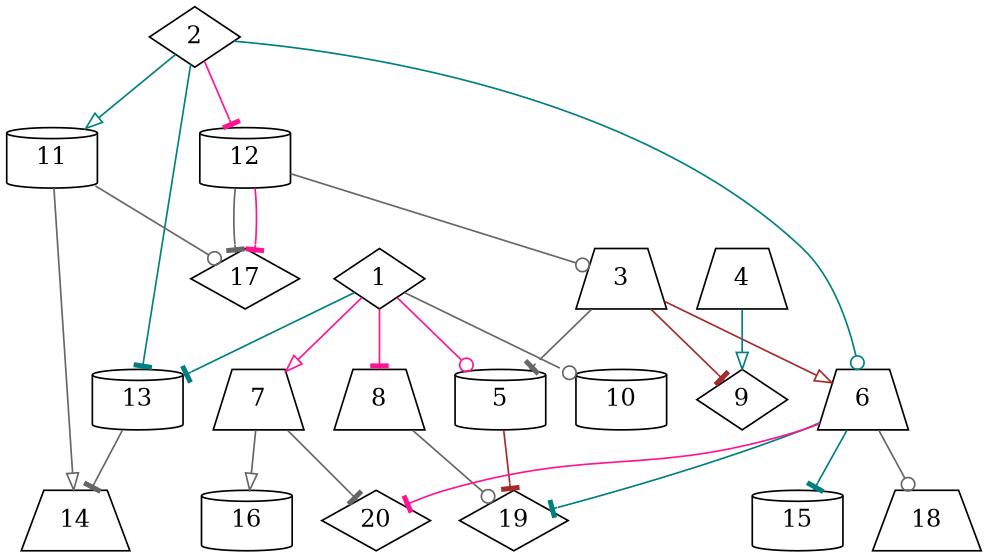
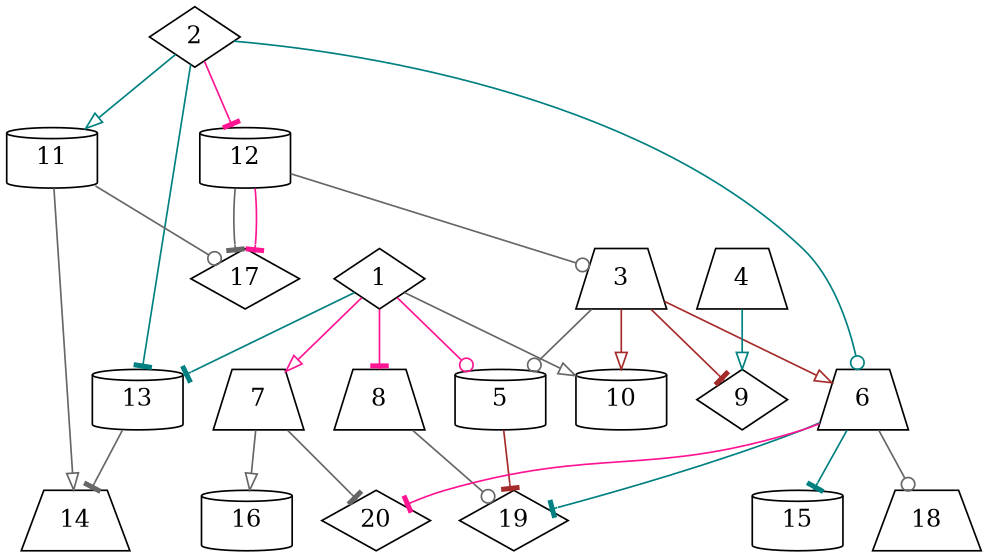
edge "1" -> "10": arrowhead odot -> onormal
edge "3" -> "10": added
edge "3" -> "5": arrowhead tee -> odot
